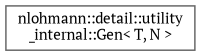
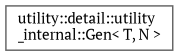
node "nlohmann::detail::utility _internal::Gen< T, N >": label "nlohmann::detail::utility _internal::Gen< T, N >" -> "utility::detail::utility _internal::Gen< T, N >"
